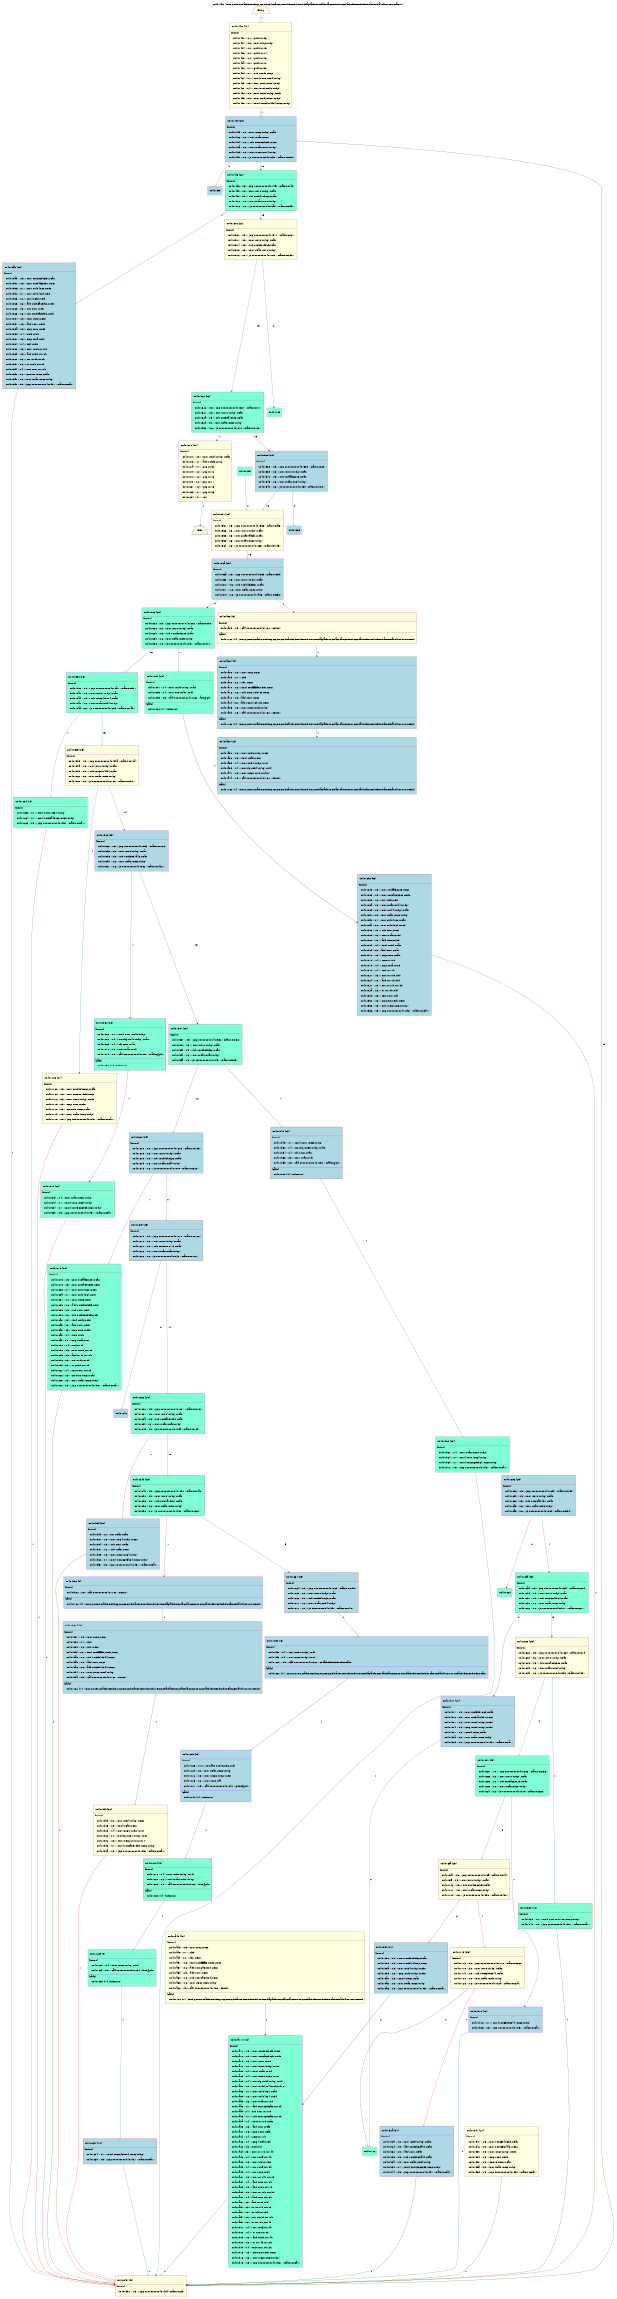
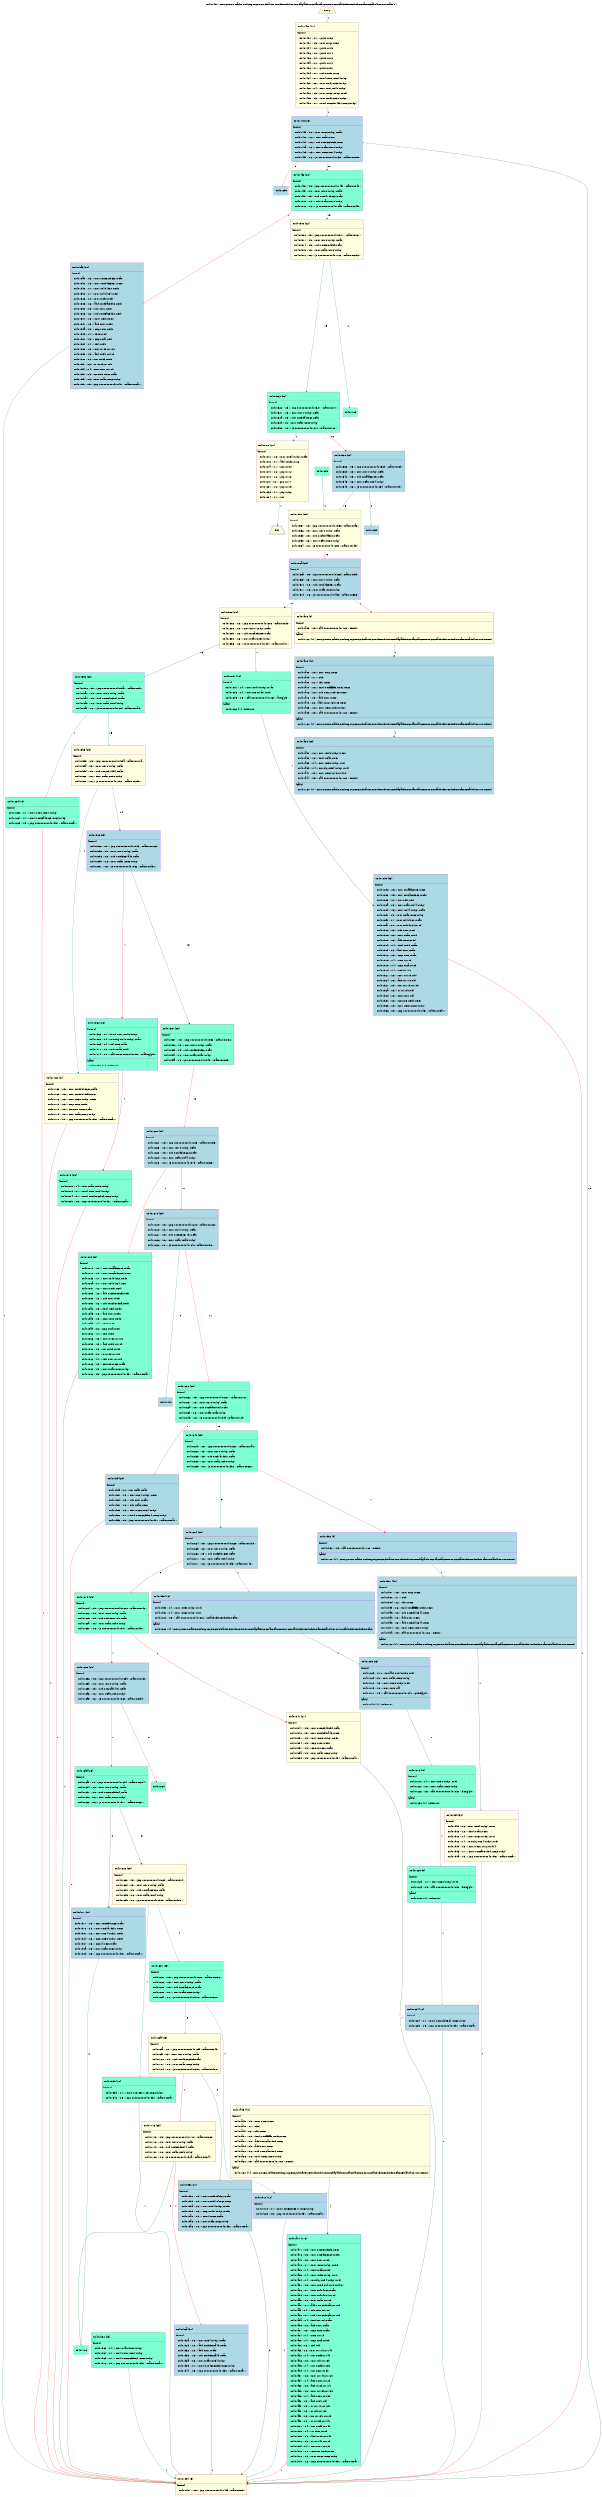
node "0x401583 [25]": fillcolor aquamarine -> lightyellow
node "0x401b49 [23]": removed
node "0x40167d [25]": added
edge "0x401990 [27]" -> "0x401a71 [173]": now "0x401990 [27]" -> "0x401d51 [5]"
